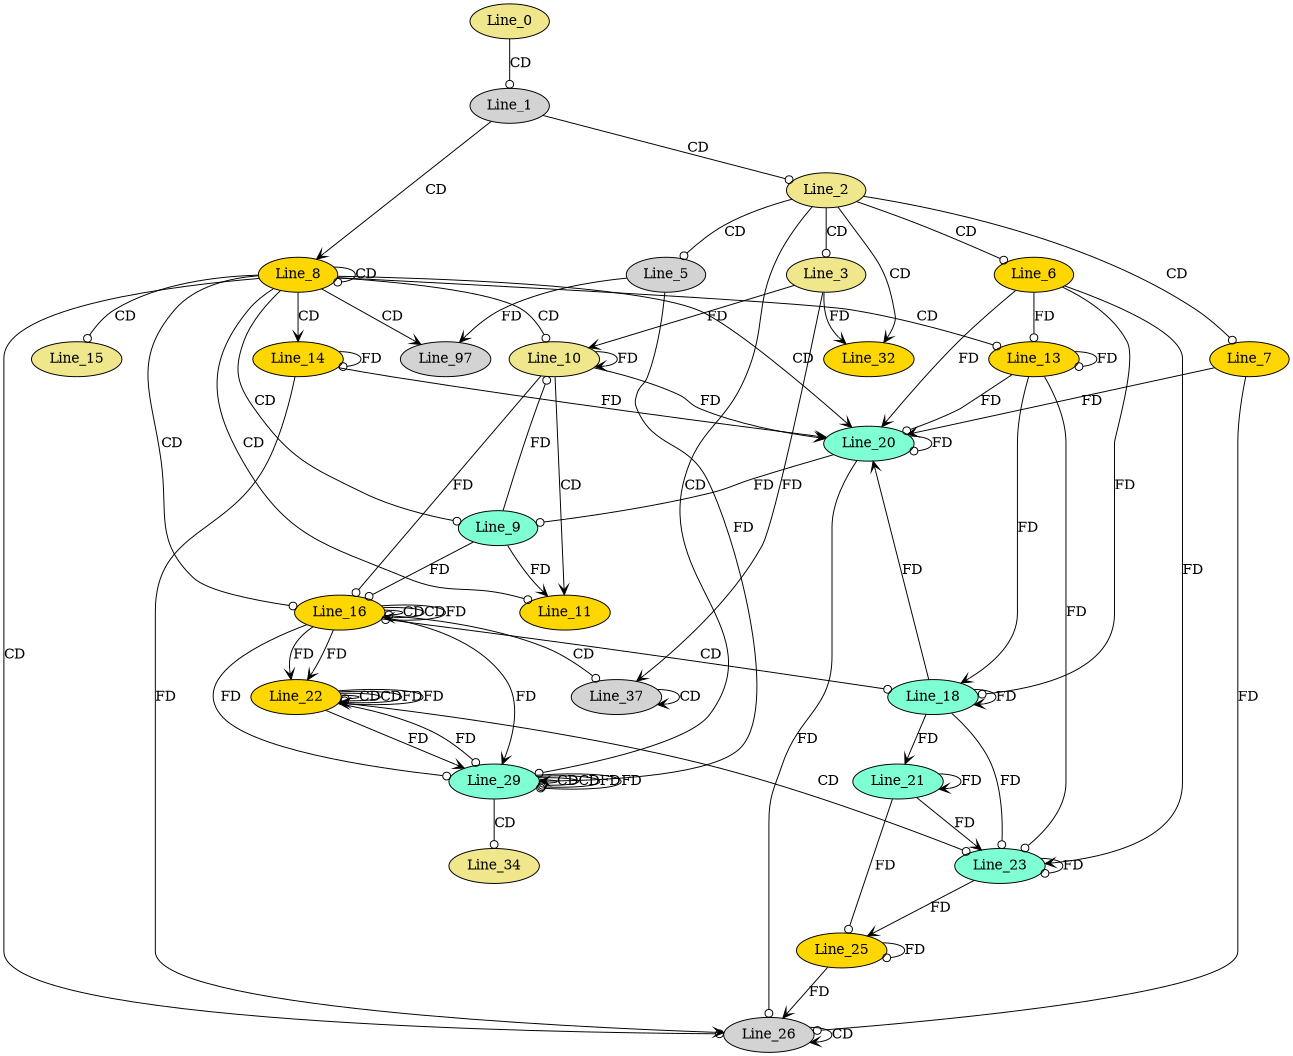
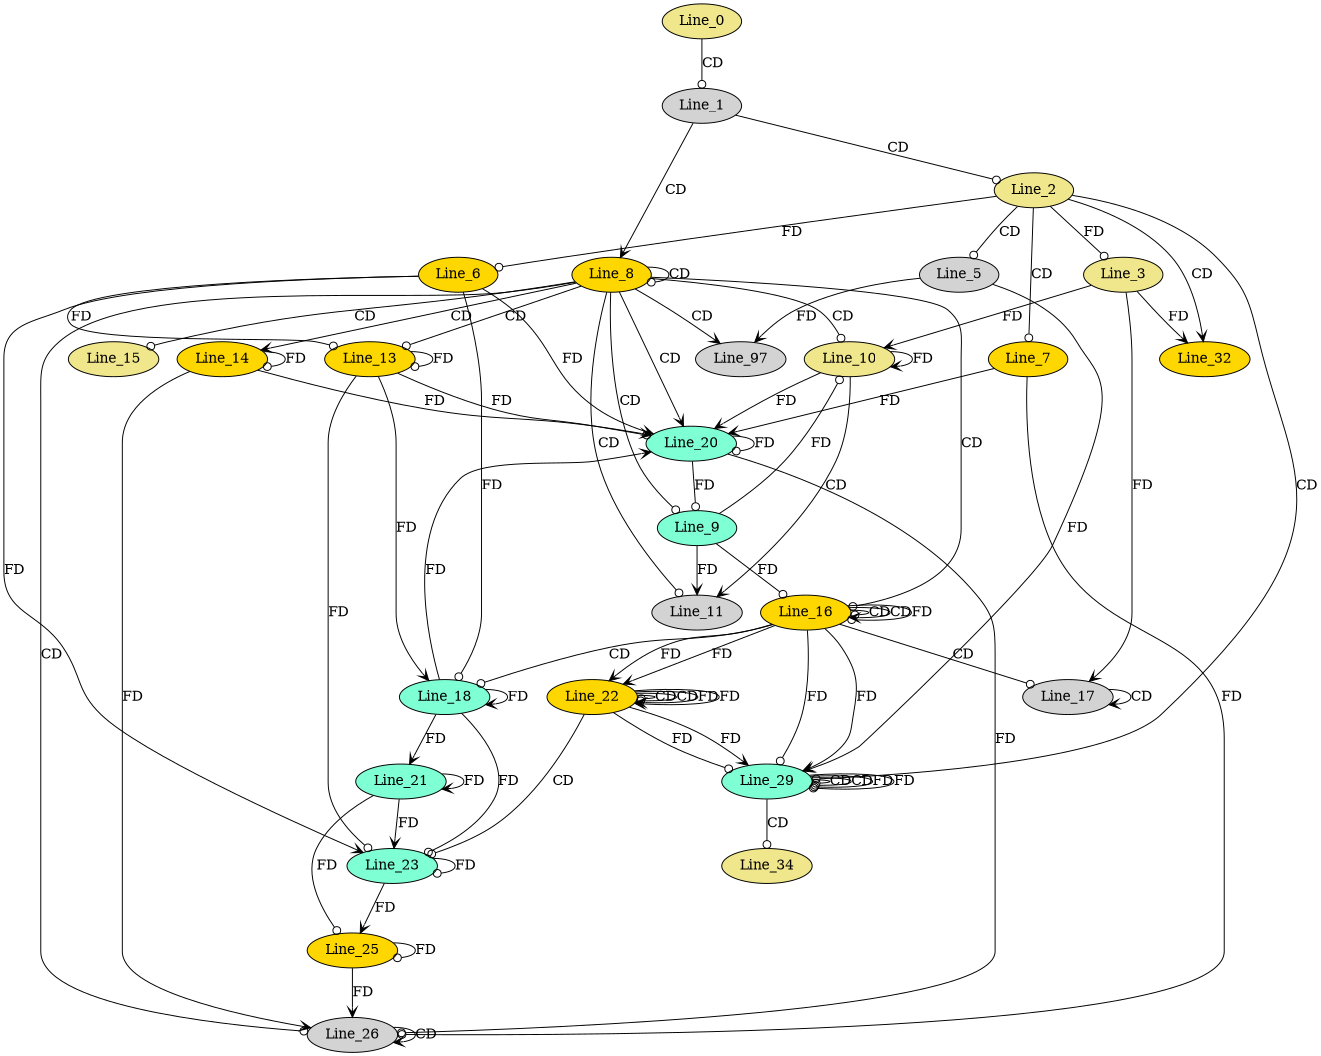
edge "Line_2" -> "Line_3": label "CD" -> "FD"
edge "Line_2" -> "Line_6": label "CD" -> "FD"
edge "Line_10" -> "Line_16": removed, label "FD"
node "Line_11": fillcolor gold -> lightgrey
node "Line_37": label "Line_37" -> "Line_17"
